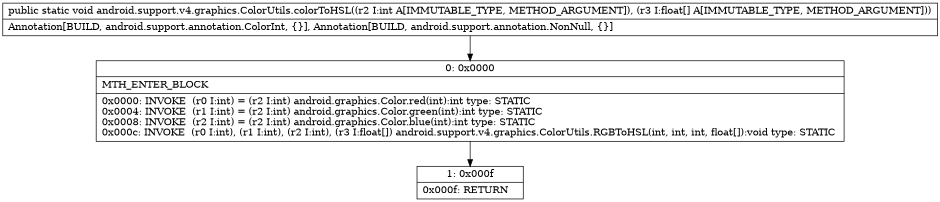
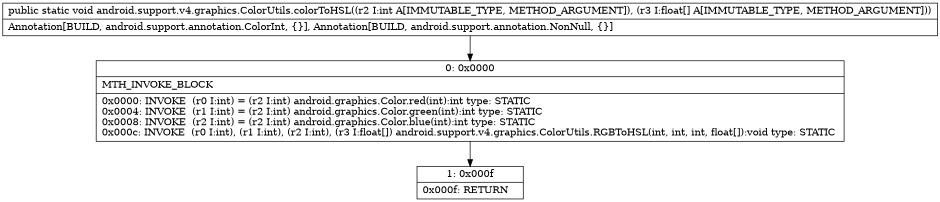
node "0: 0x0000": text "MTH_ENTER_BLOCK" -> "MTH_INVOKE_BLOCK"
